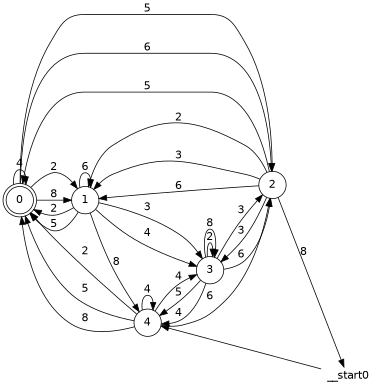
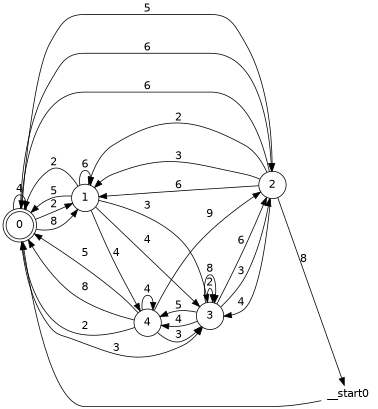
edge "2" -> "0": label "5" -> "6"
edge "2" -> "3": label "3" -> "4"
edge "1" -> "4": label "8" -> "4"
edge "4" -> "3": label "4" -> "3"
edge "4" -> "2": label "6" -> "9"
edge "0" -> "3": added, label "3"
edge "__start0" -> "4": now "__start0" -> "0"
